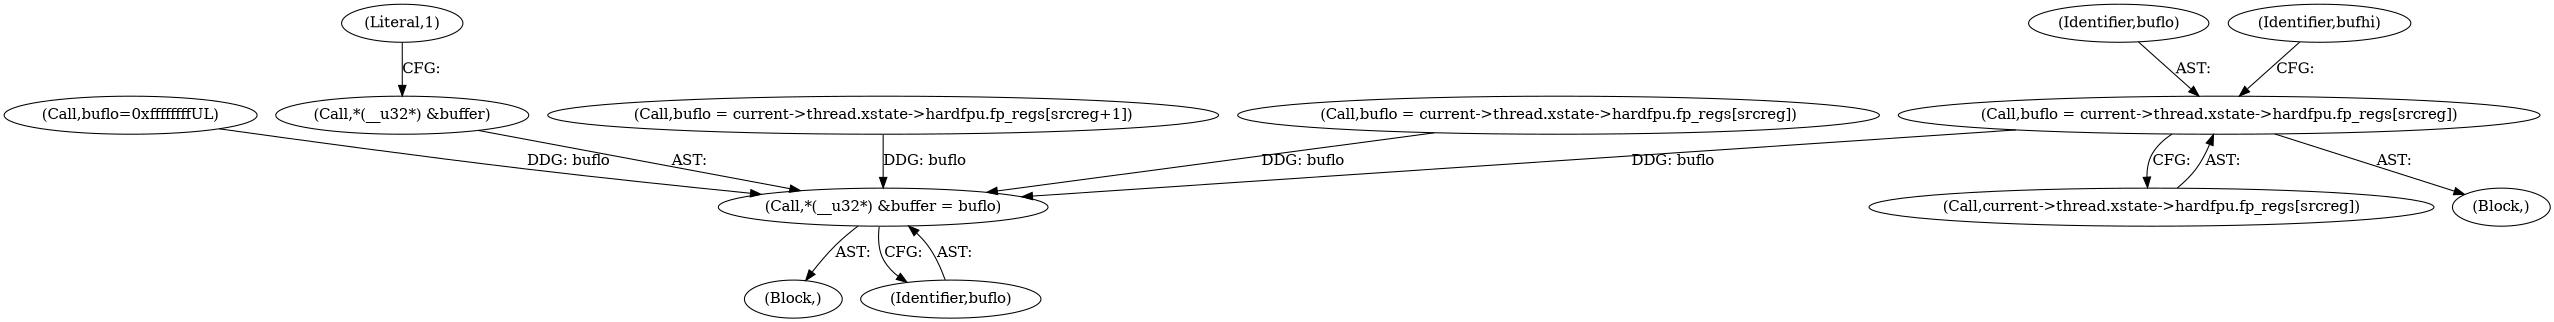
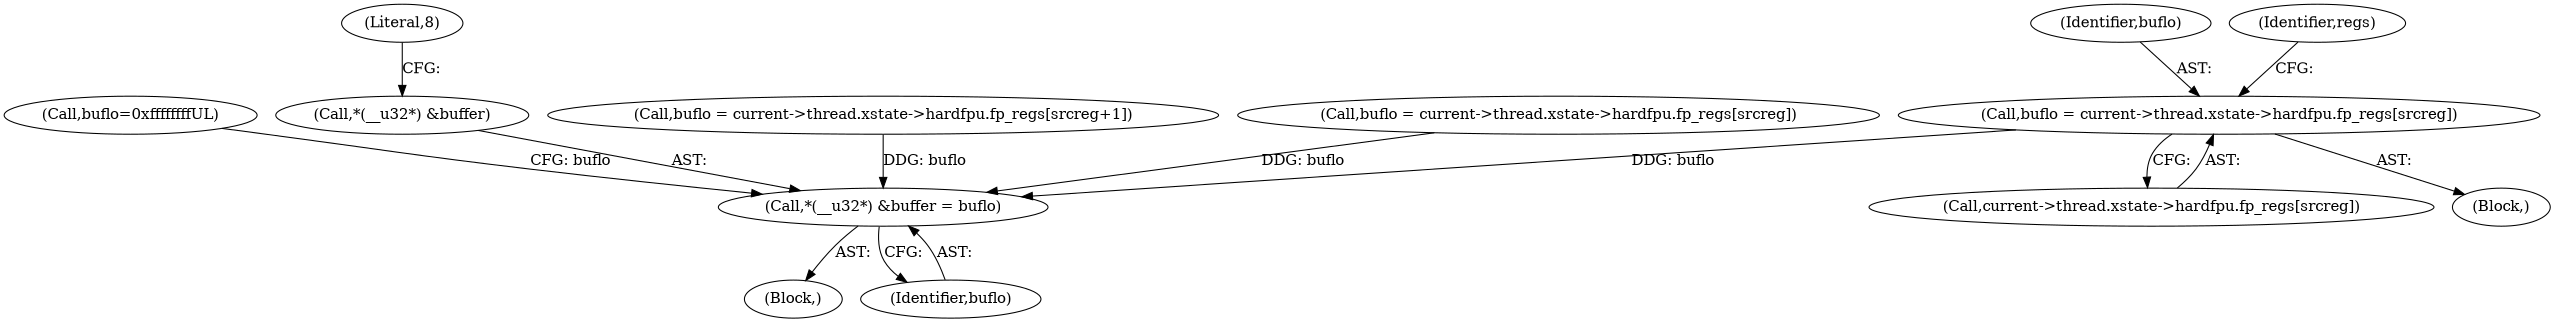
node "(Literal,1)": label "(Literal,1)" -> "(Literal,8)"
node "(Identifier,bufhi)": label "(Identifier,bufhi)" -> "(Identifier,regs)"
edge "(Call,buflo=0xffffffffUL)" -> "(Call,*(__u32*) &buffer = buflo)": label "DDG: buflo" -> "CFG: buflo"
